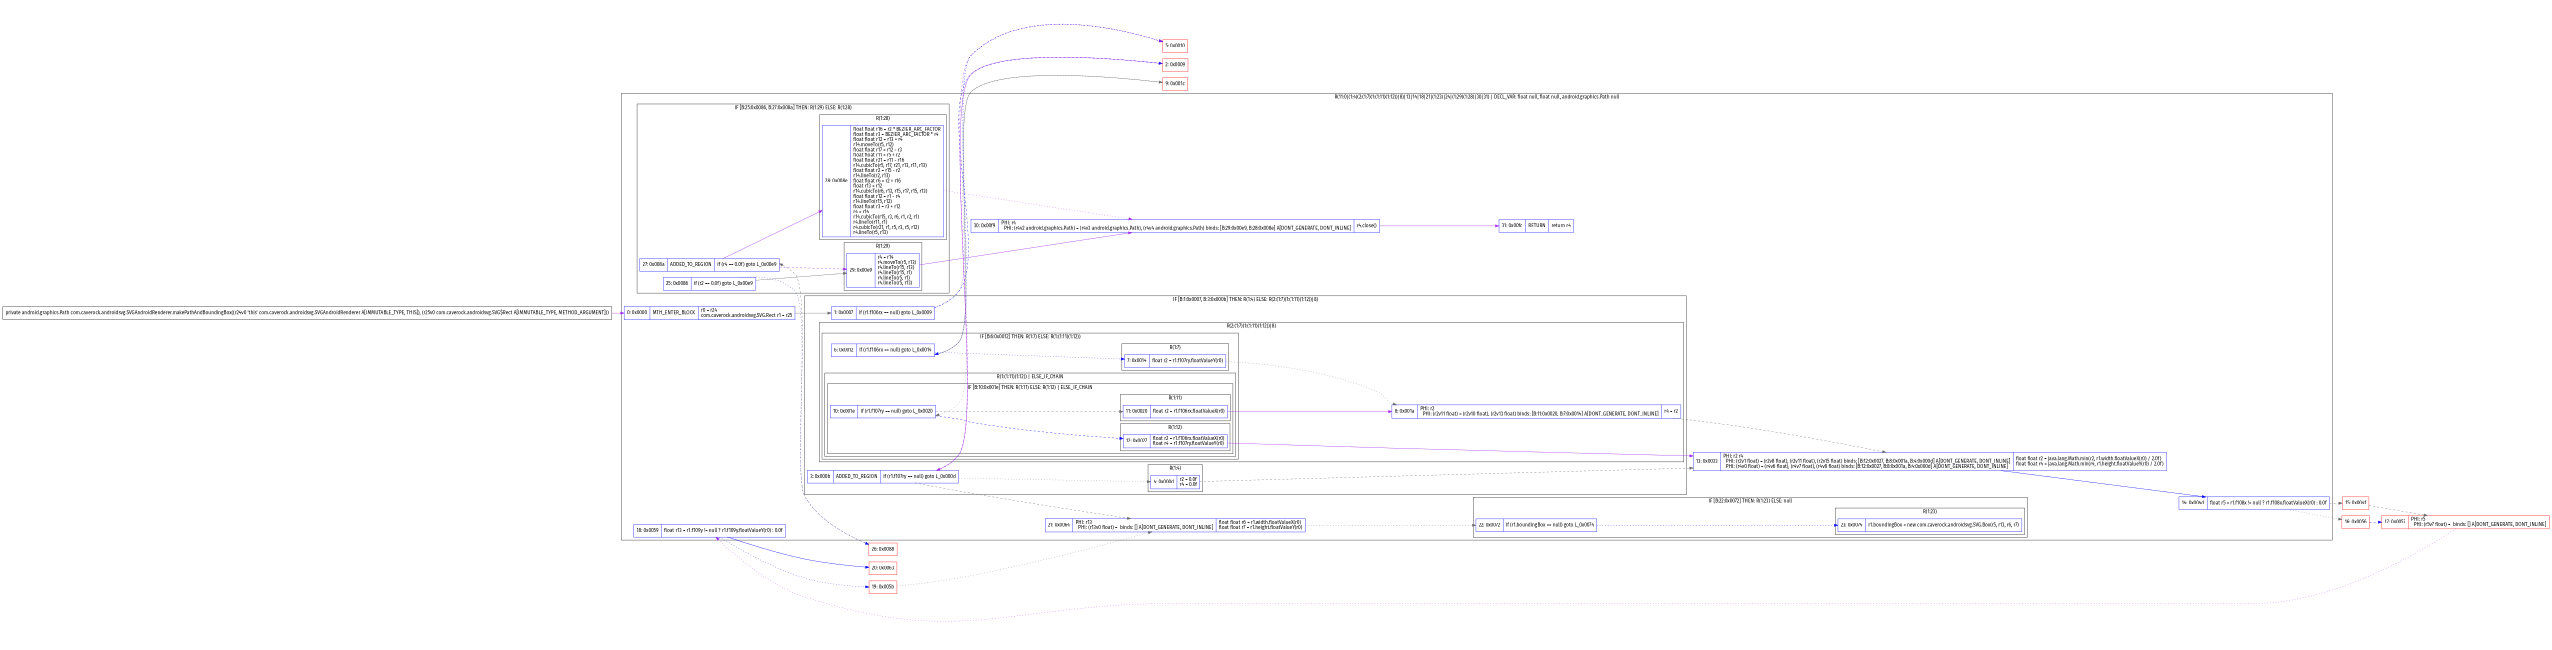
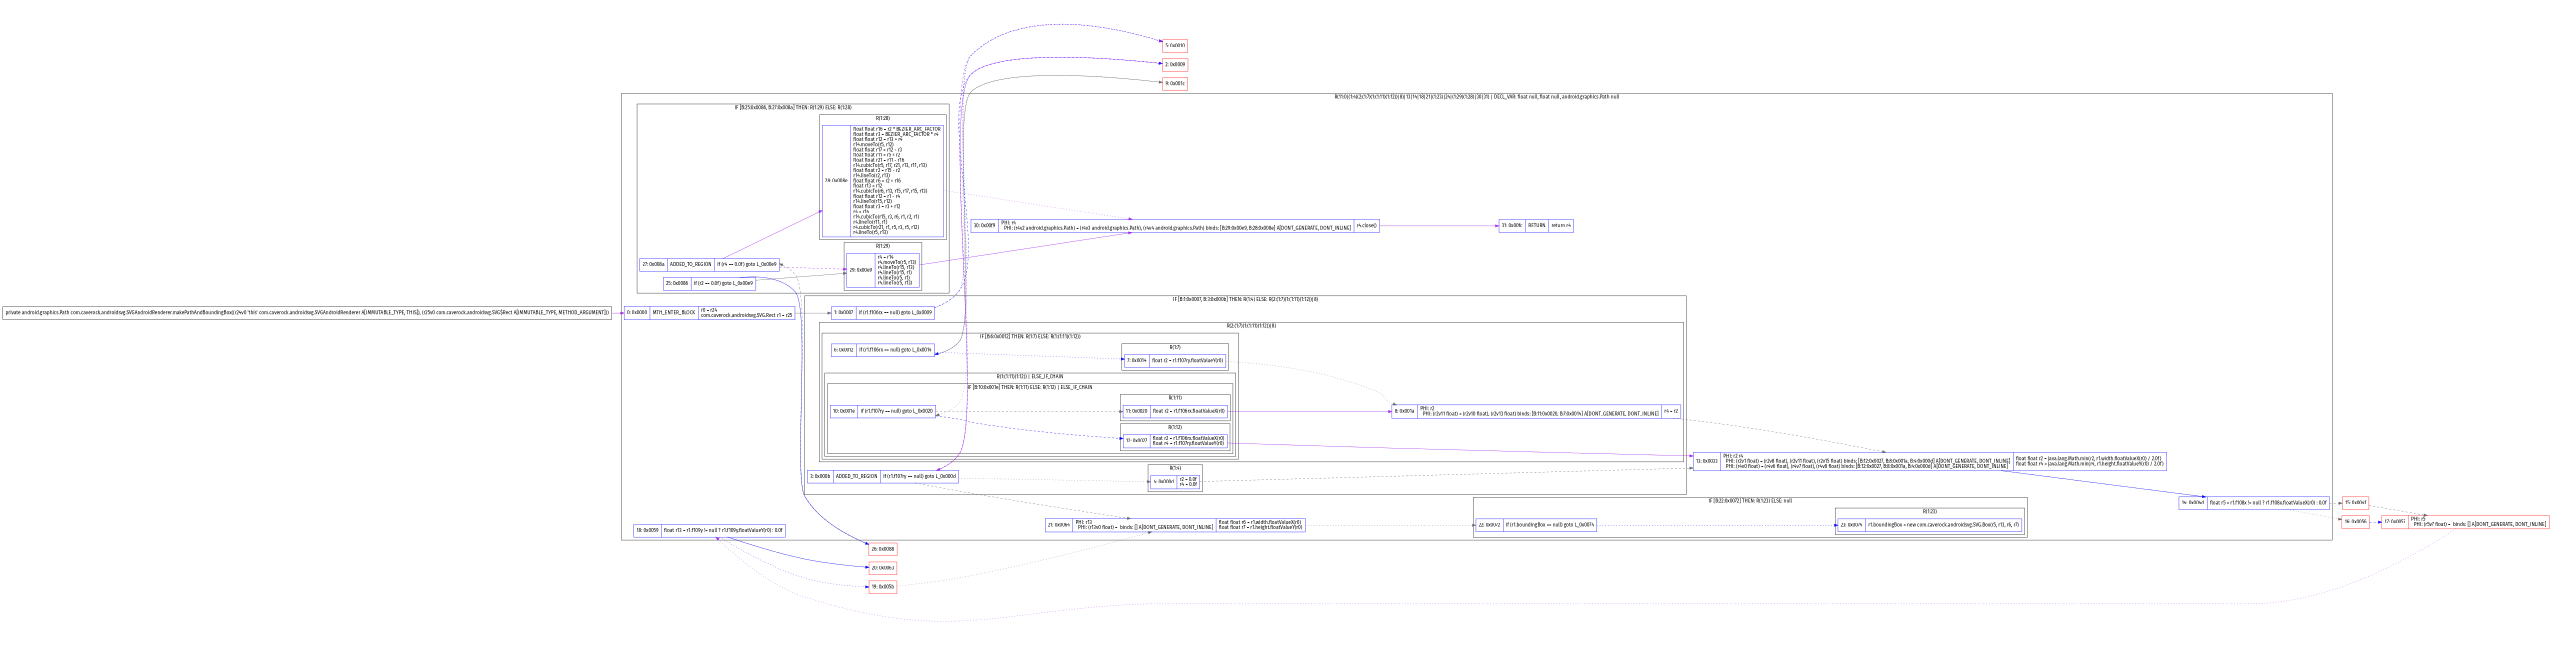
edge "25: 0x0086" -> "26: 0x0088": style dotted -> solid
